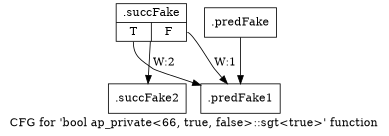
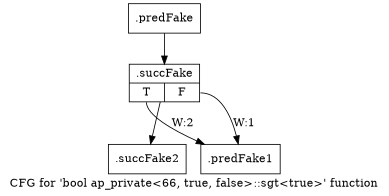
edge ".predFake" -> ".predFake1": now ".predFake" -> ".succFake"
